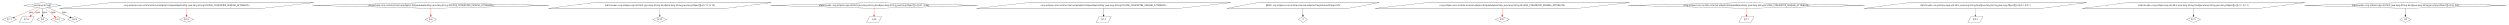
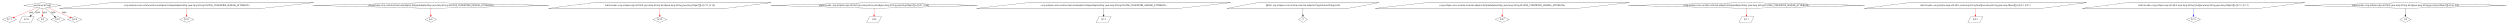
edge "java.lang.String[]" -> "$r16": color red -> black
edge "java.lang.String[]" -> "$r5": color black -> red
edge "java.lang.String[]" -> "$r21": color red -> black
edge "java.lang.String[]" -> "$r26": color black -> red
